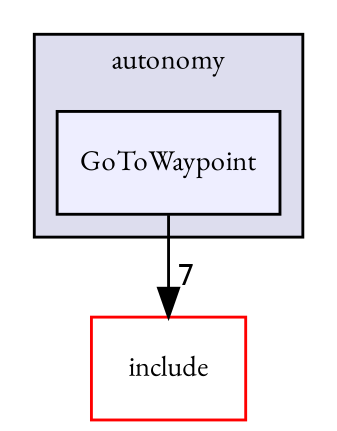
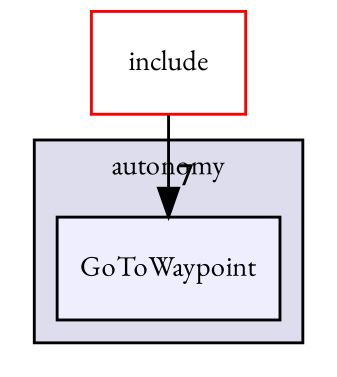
edge "GoToWaypoint" -> "include": reversed
